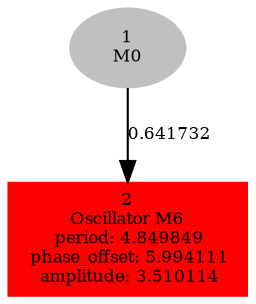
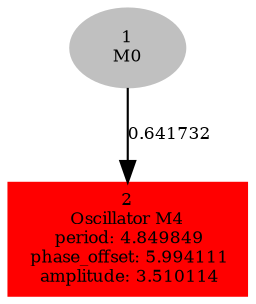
node "2": text "Oscillator M6" -> "Oscillator M4"
